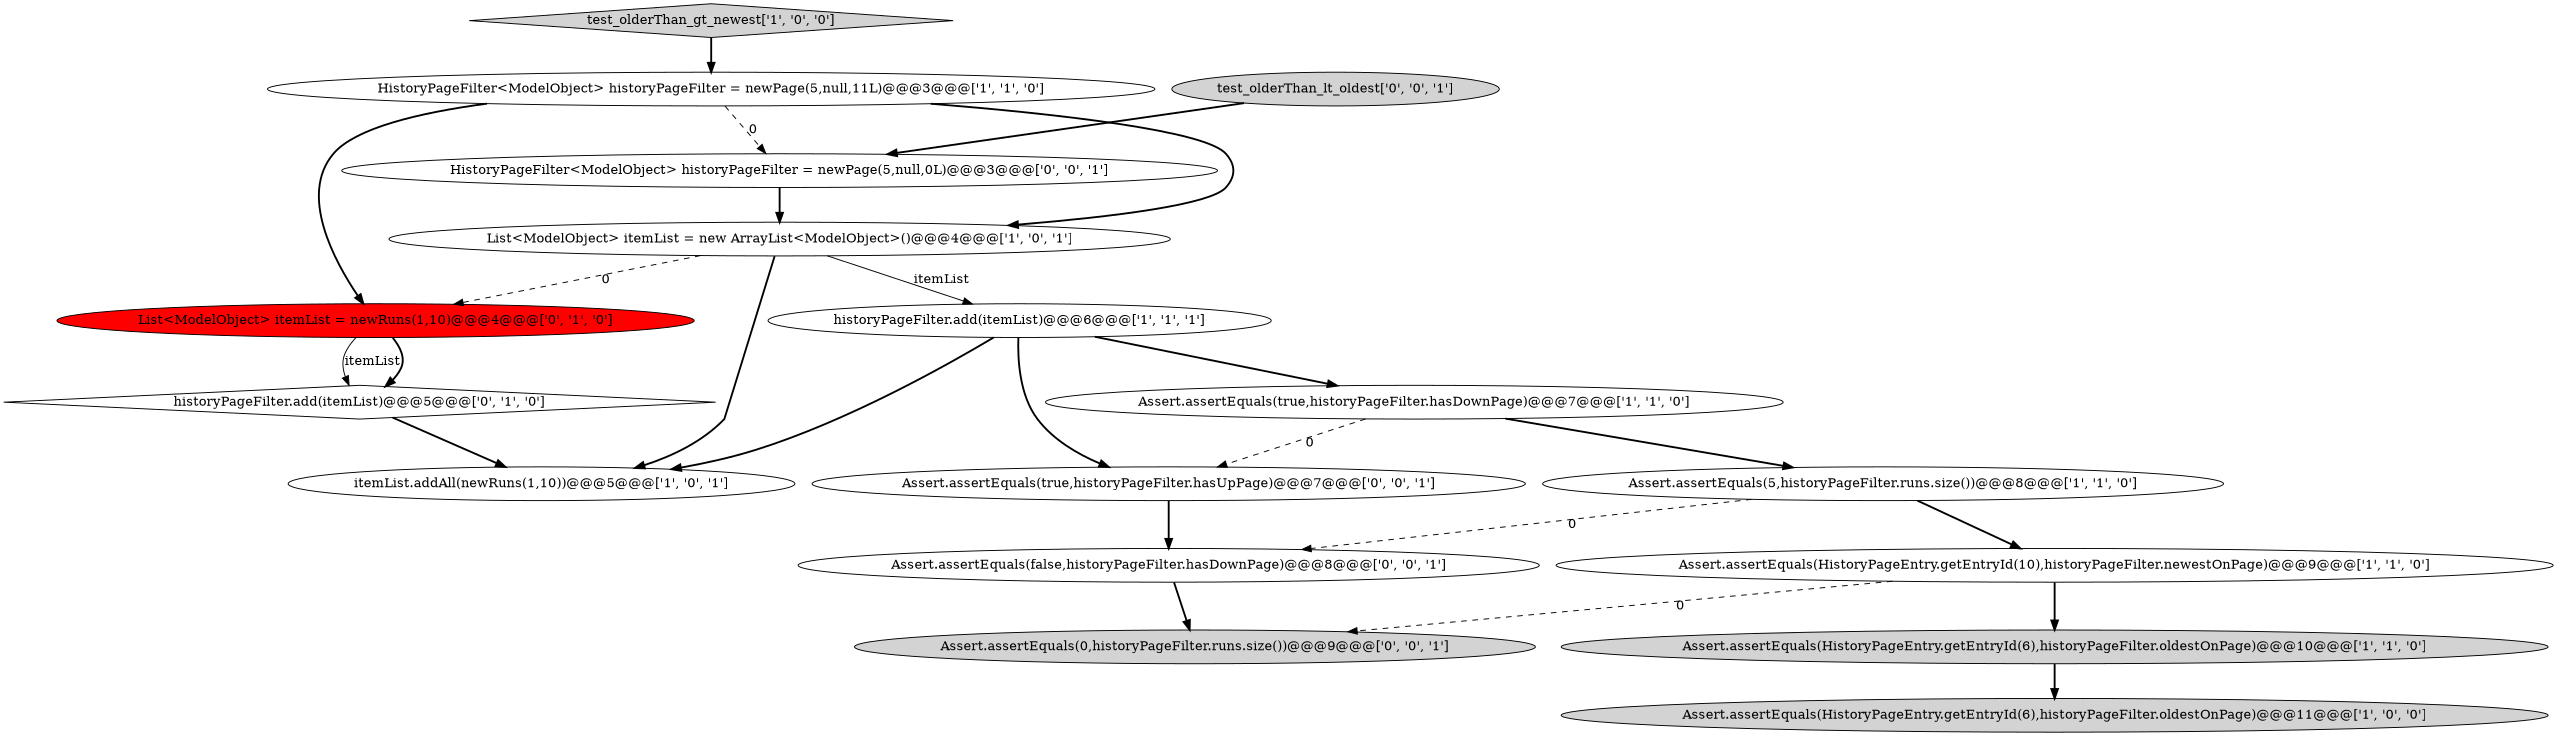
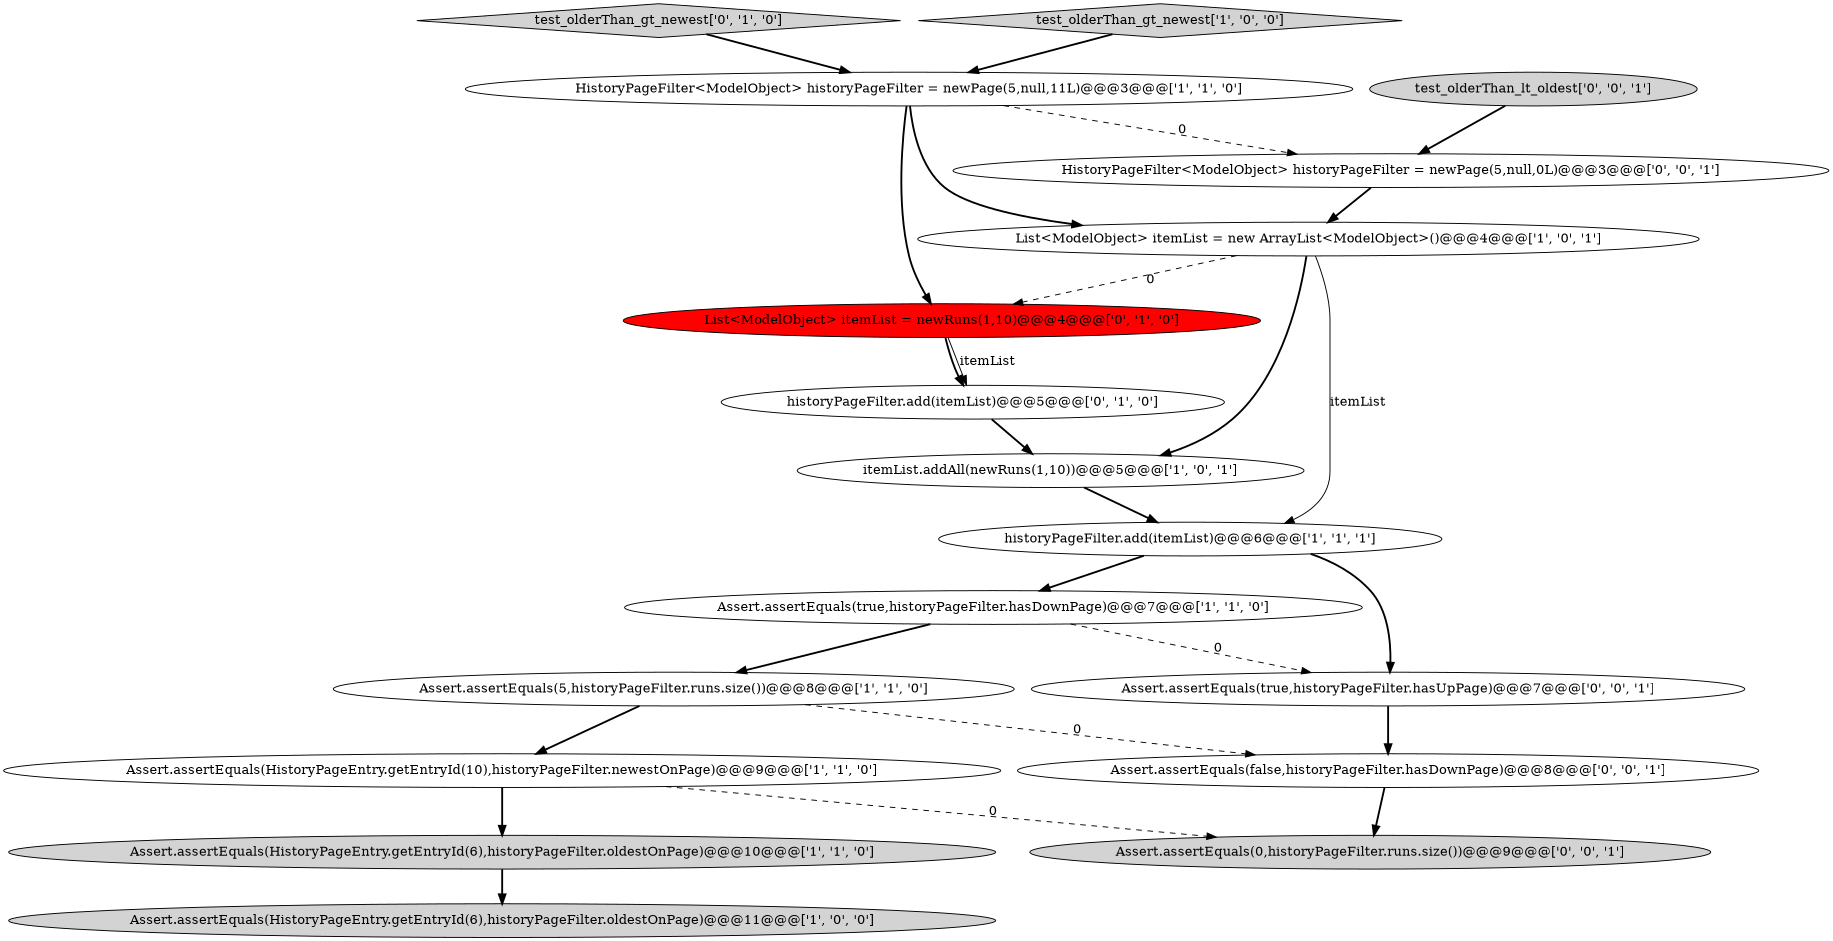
node "test_olderThan_gt_newest['0', '1', '0']": added
node "historyPageFilter.add(itemList)@@@5@@@['0', '1', '0']": shape diamond -> ellipse
edge "historyPageFilter.add(itemList)@@@6@@@['1', '1', '1']" -> "itemList.addAll(newRuns(1,10))@@@5@@@['1', '0', '1']": reversed
